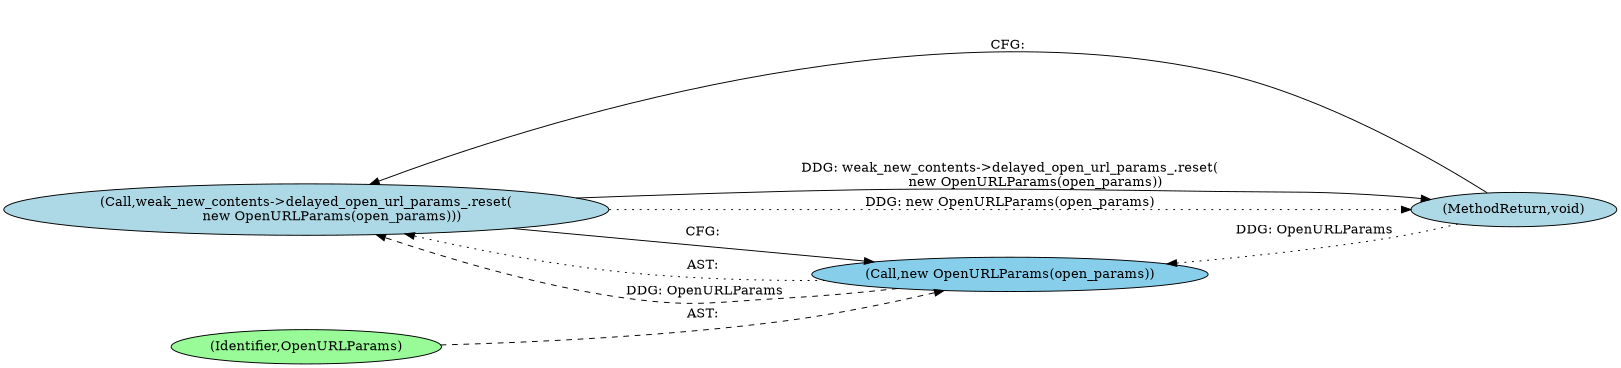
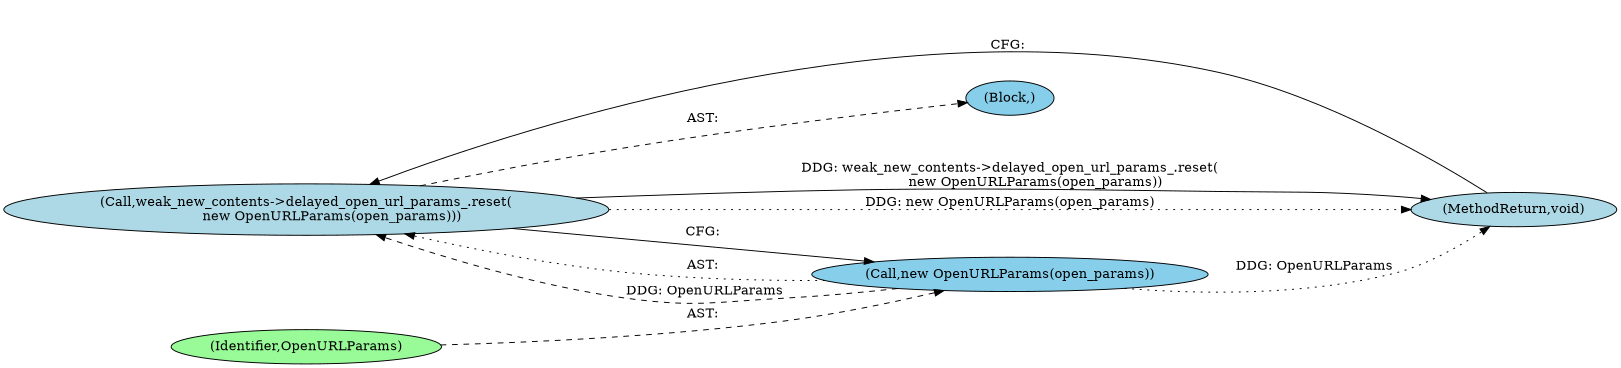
node "(Block,)": added
edge "(MethodReturn,void)" -> "(Call,new OpenURLParams(open_params))": reversed
